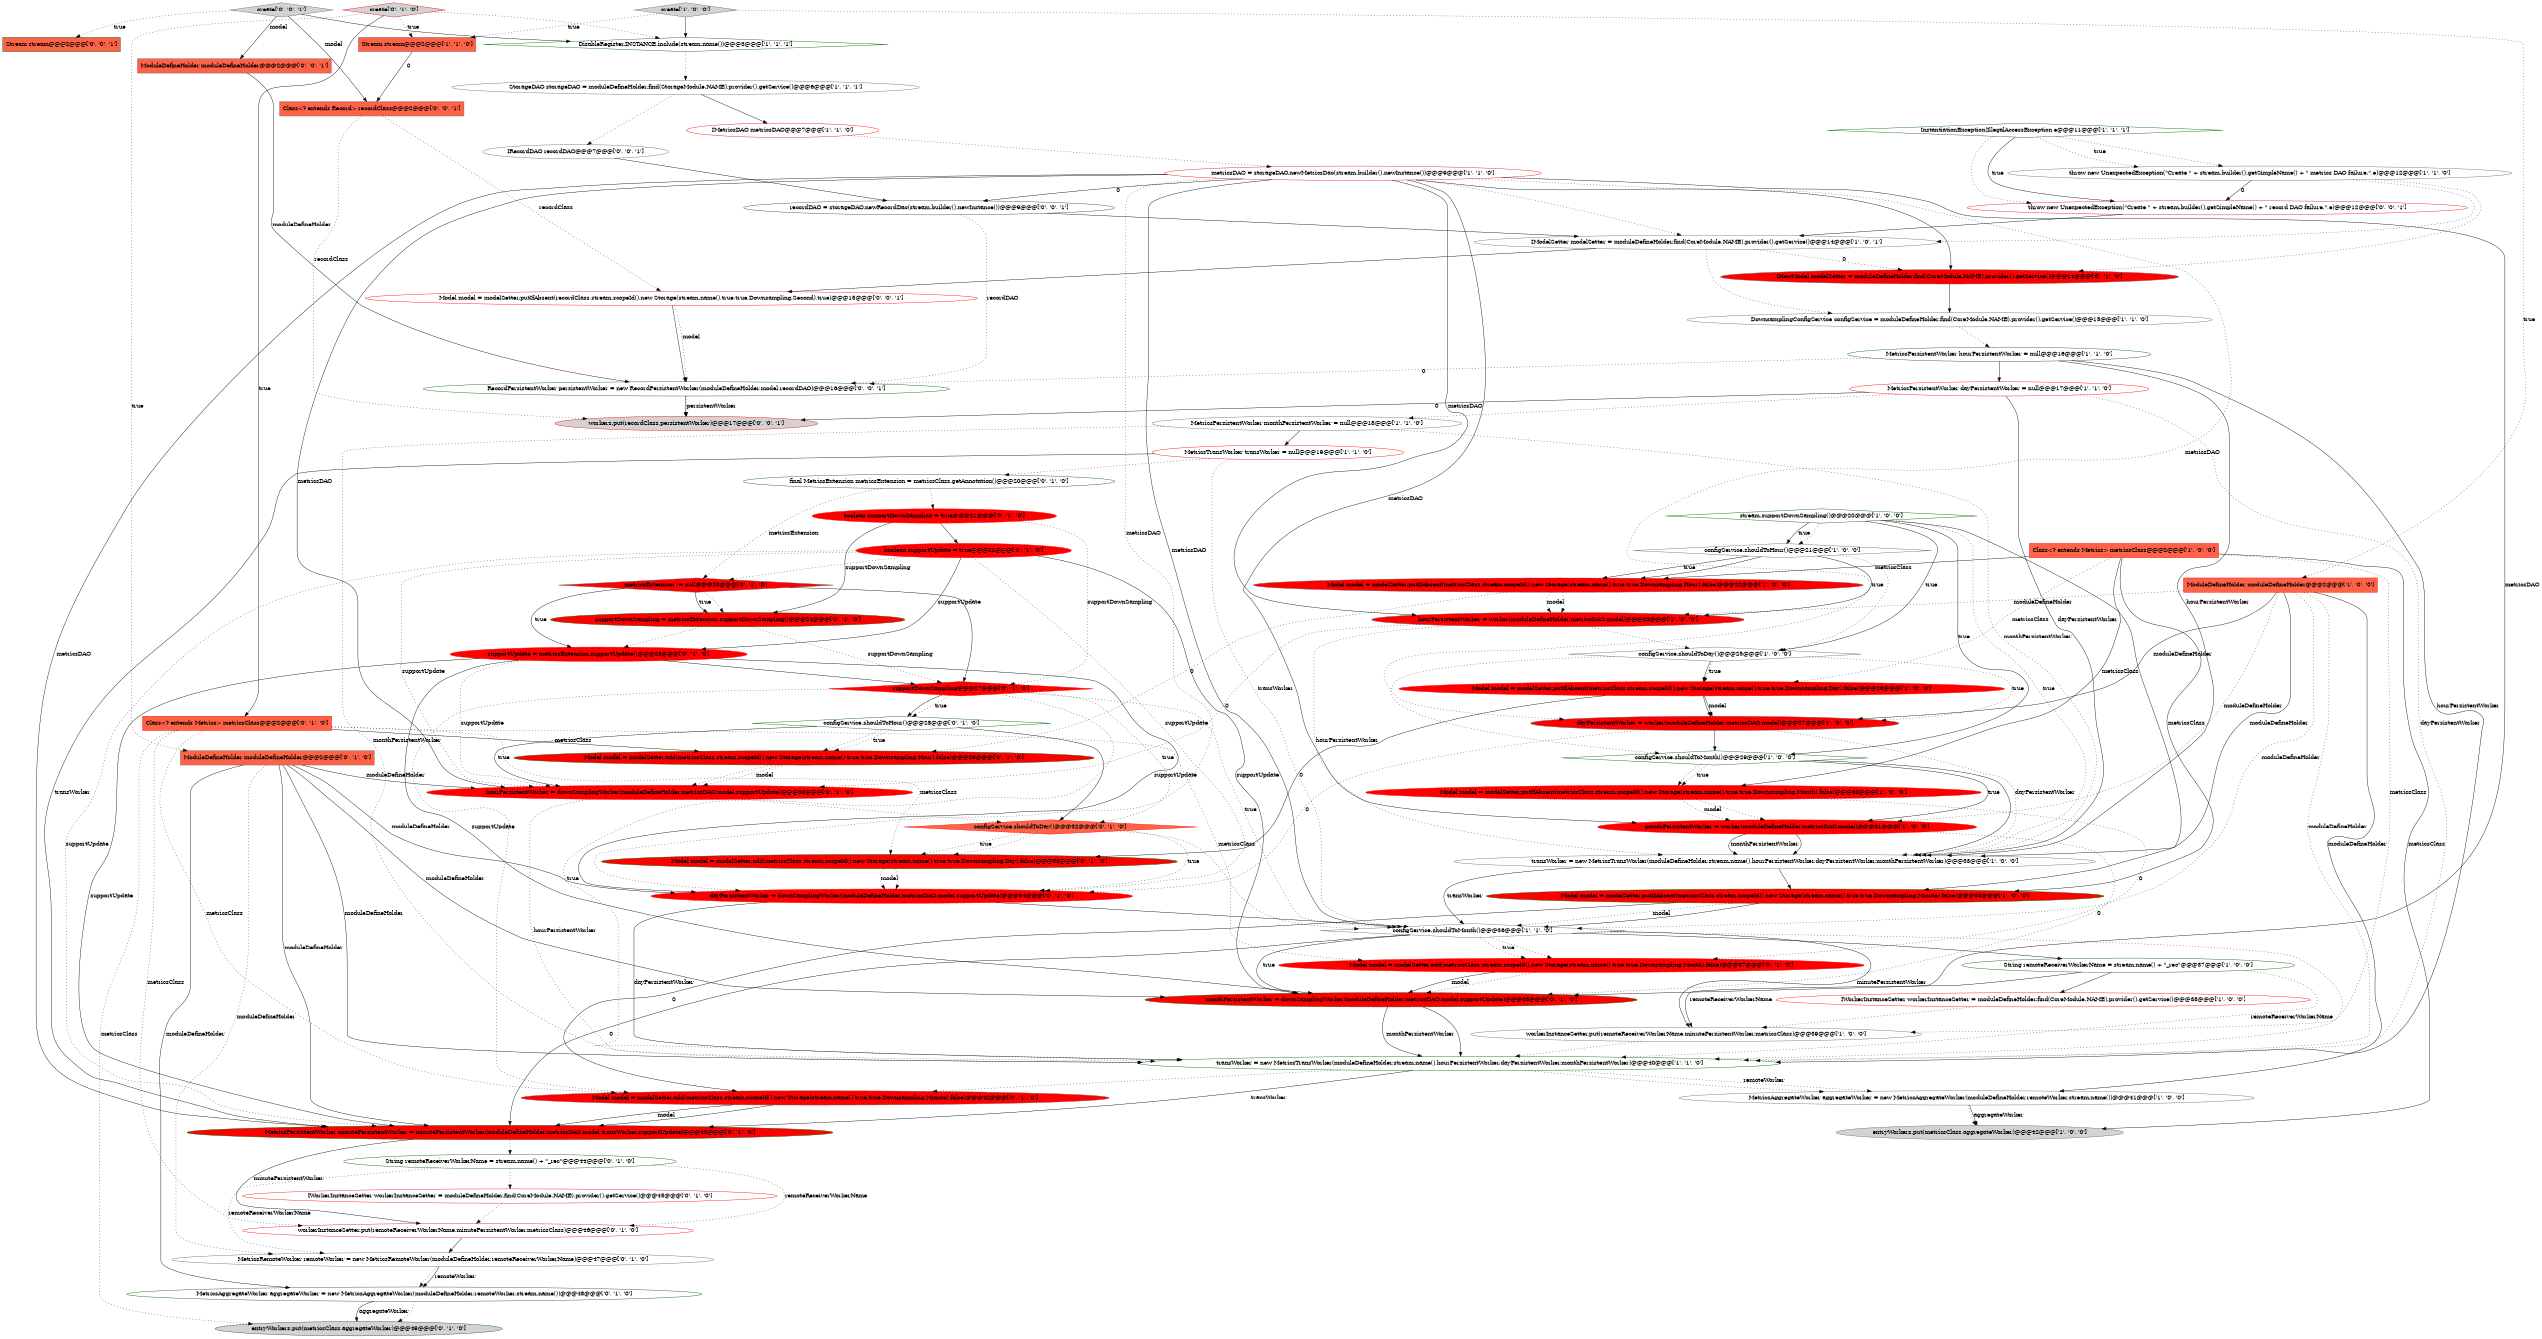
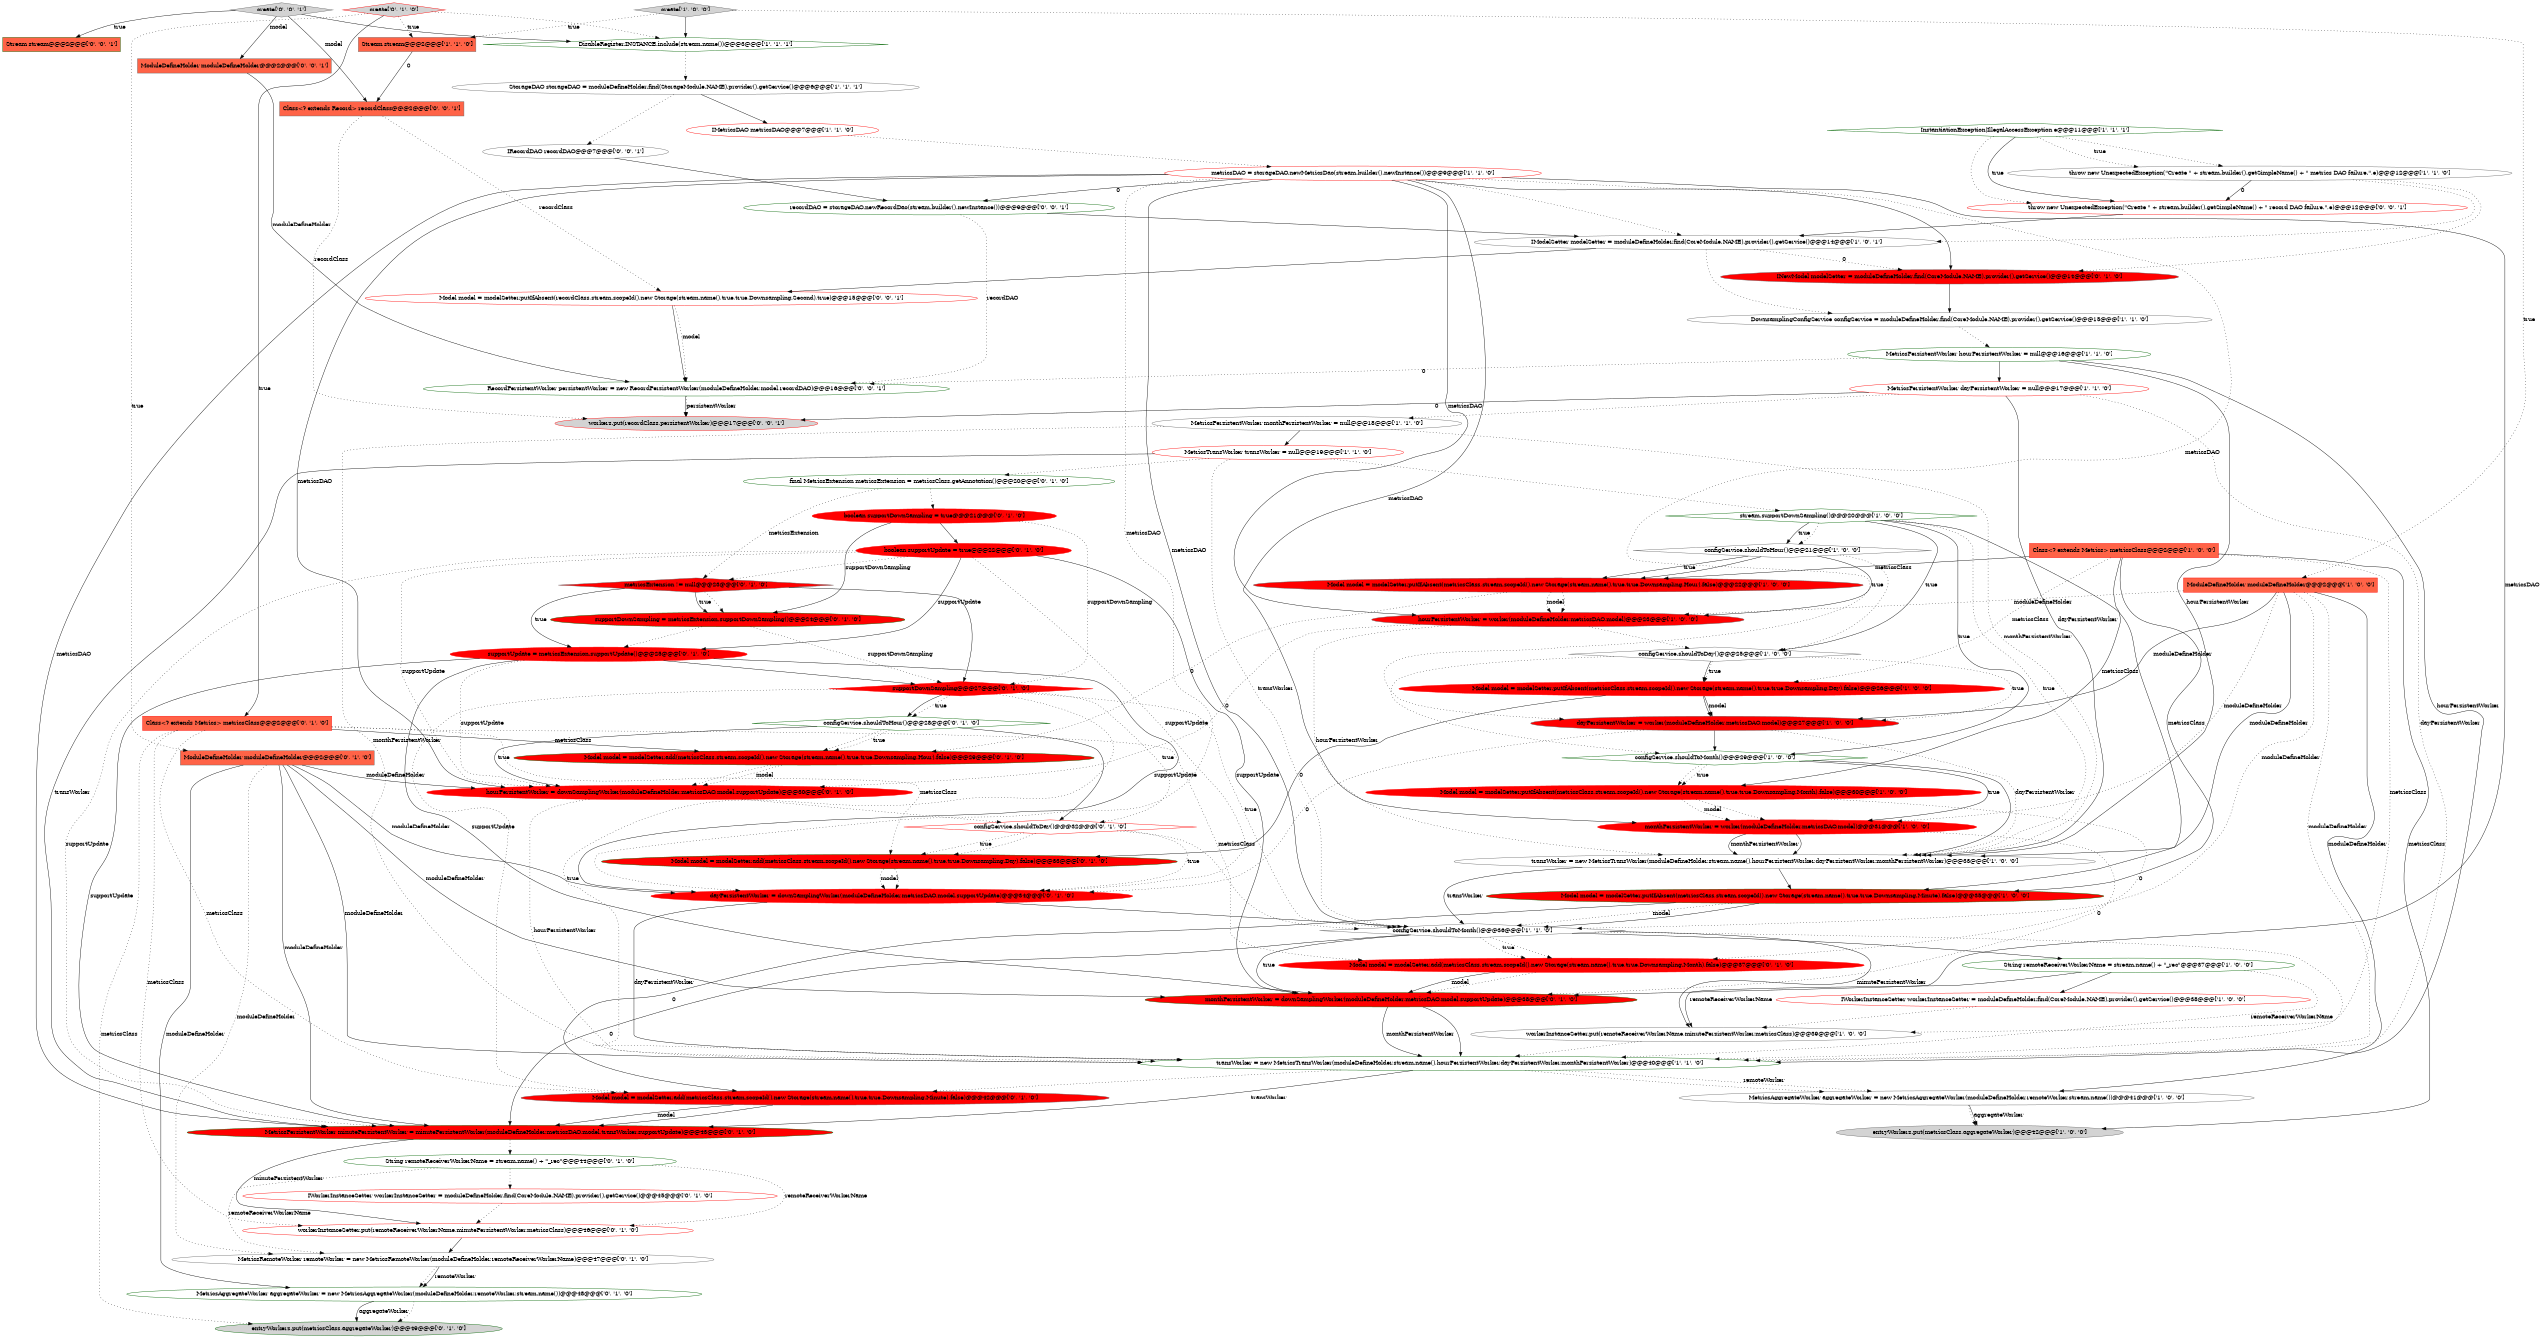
edge "create['0', '0', '1']" -> "Stream stream@@@2@@@['0', '0', '1']": style dotted -> solid
edge "MetricsTransWorker transWorker = null@@@19@@@['1', '1', '0']" -> "stream.supportDownSampling()@@@20@@@['1', '0', '0']": added
node "configService.shouldToDay()@@@32@@@['0', '1', '0']": fillcolor tomato -> white
